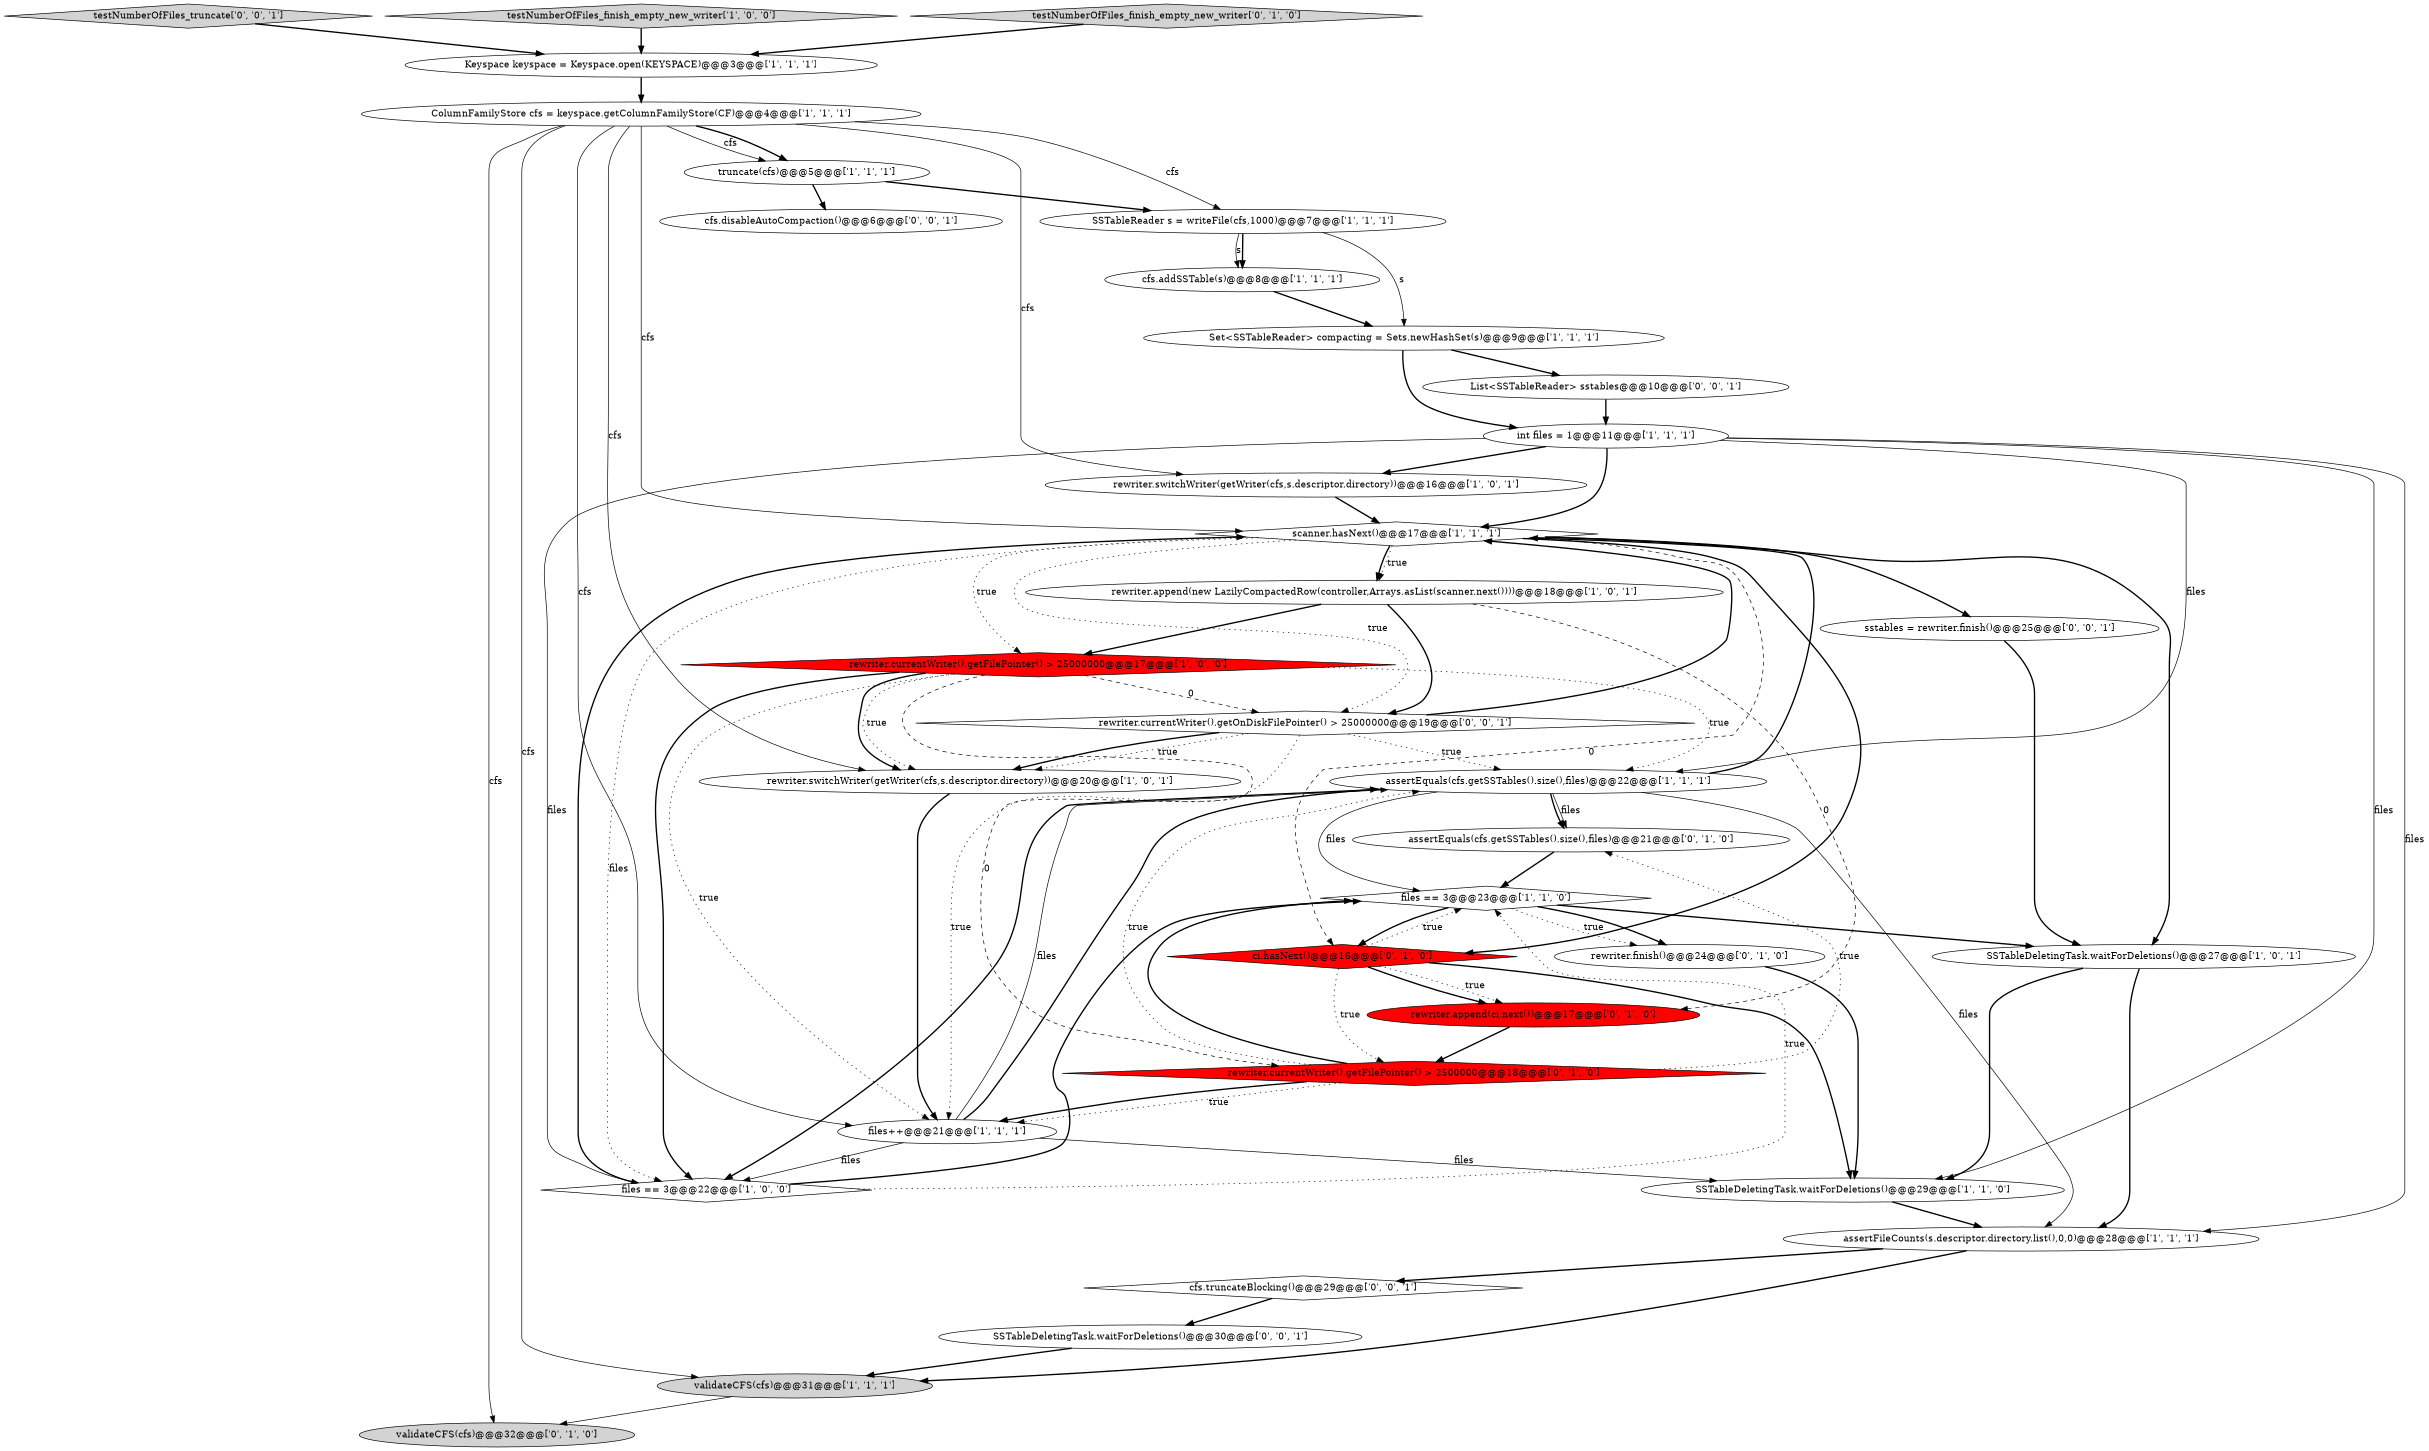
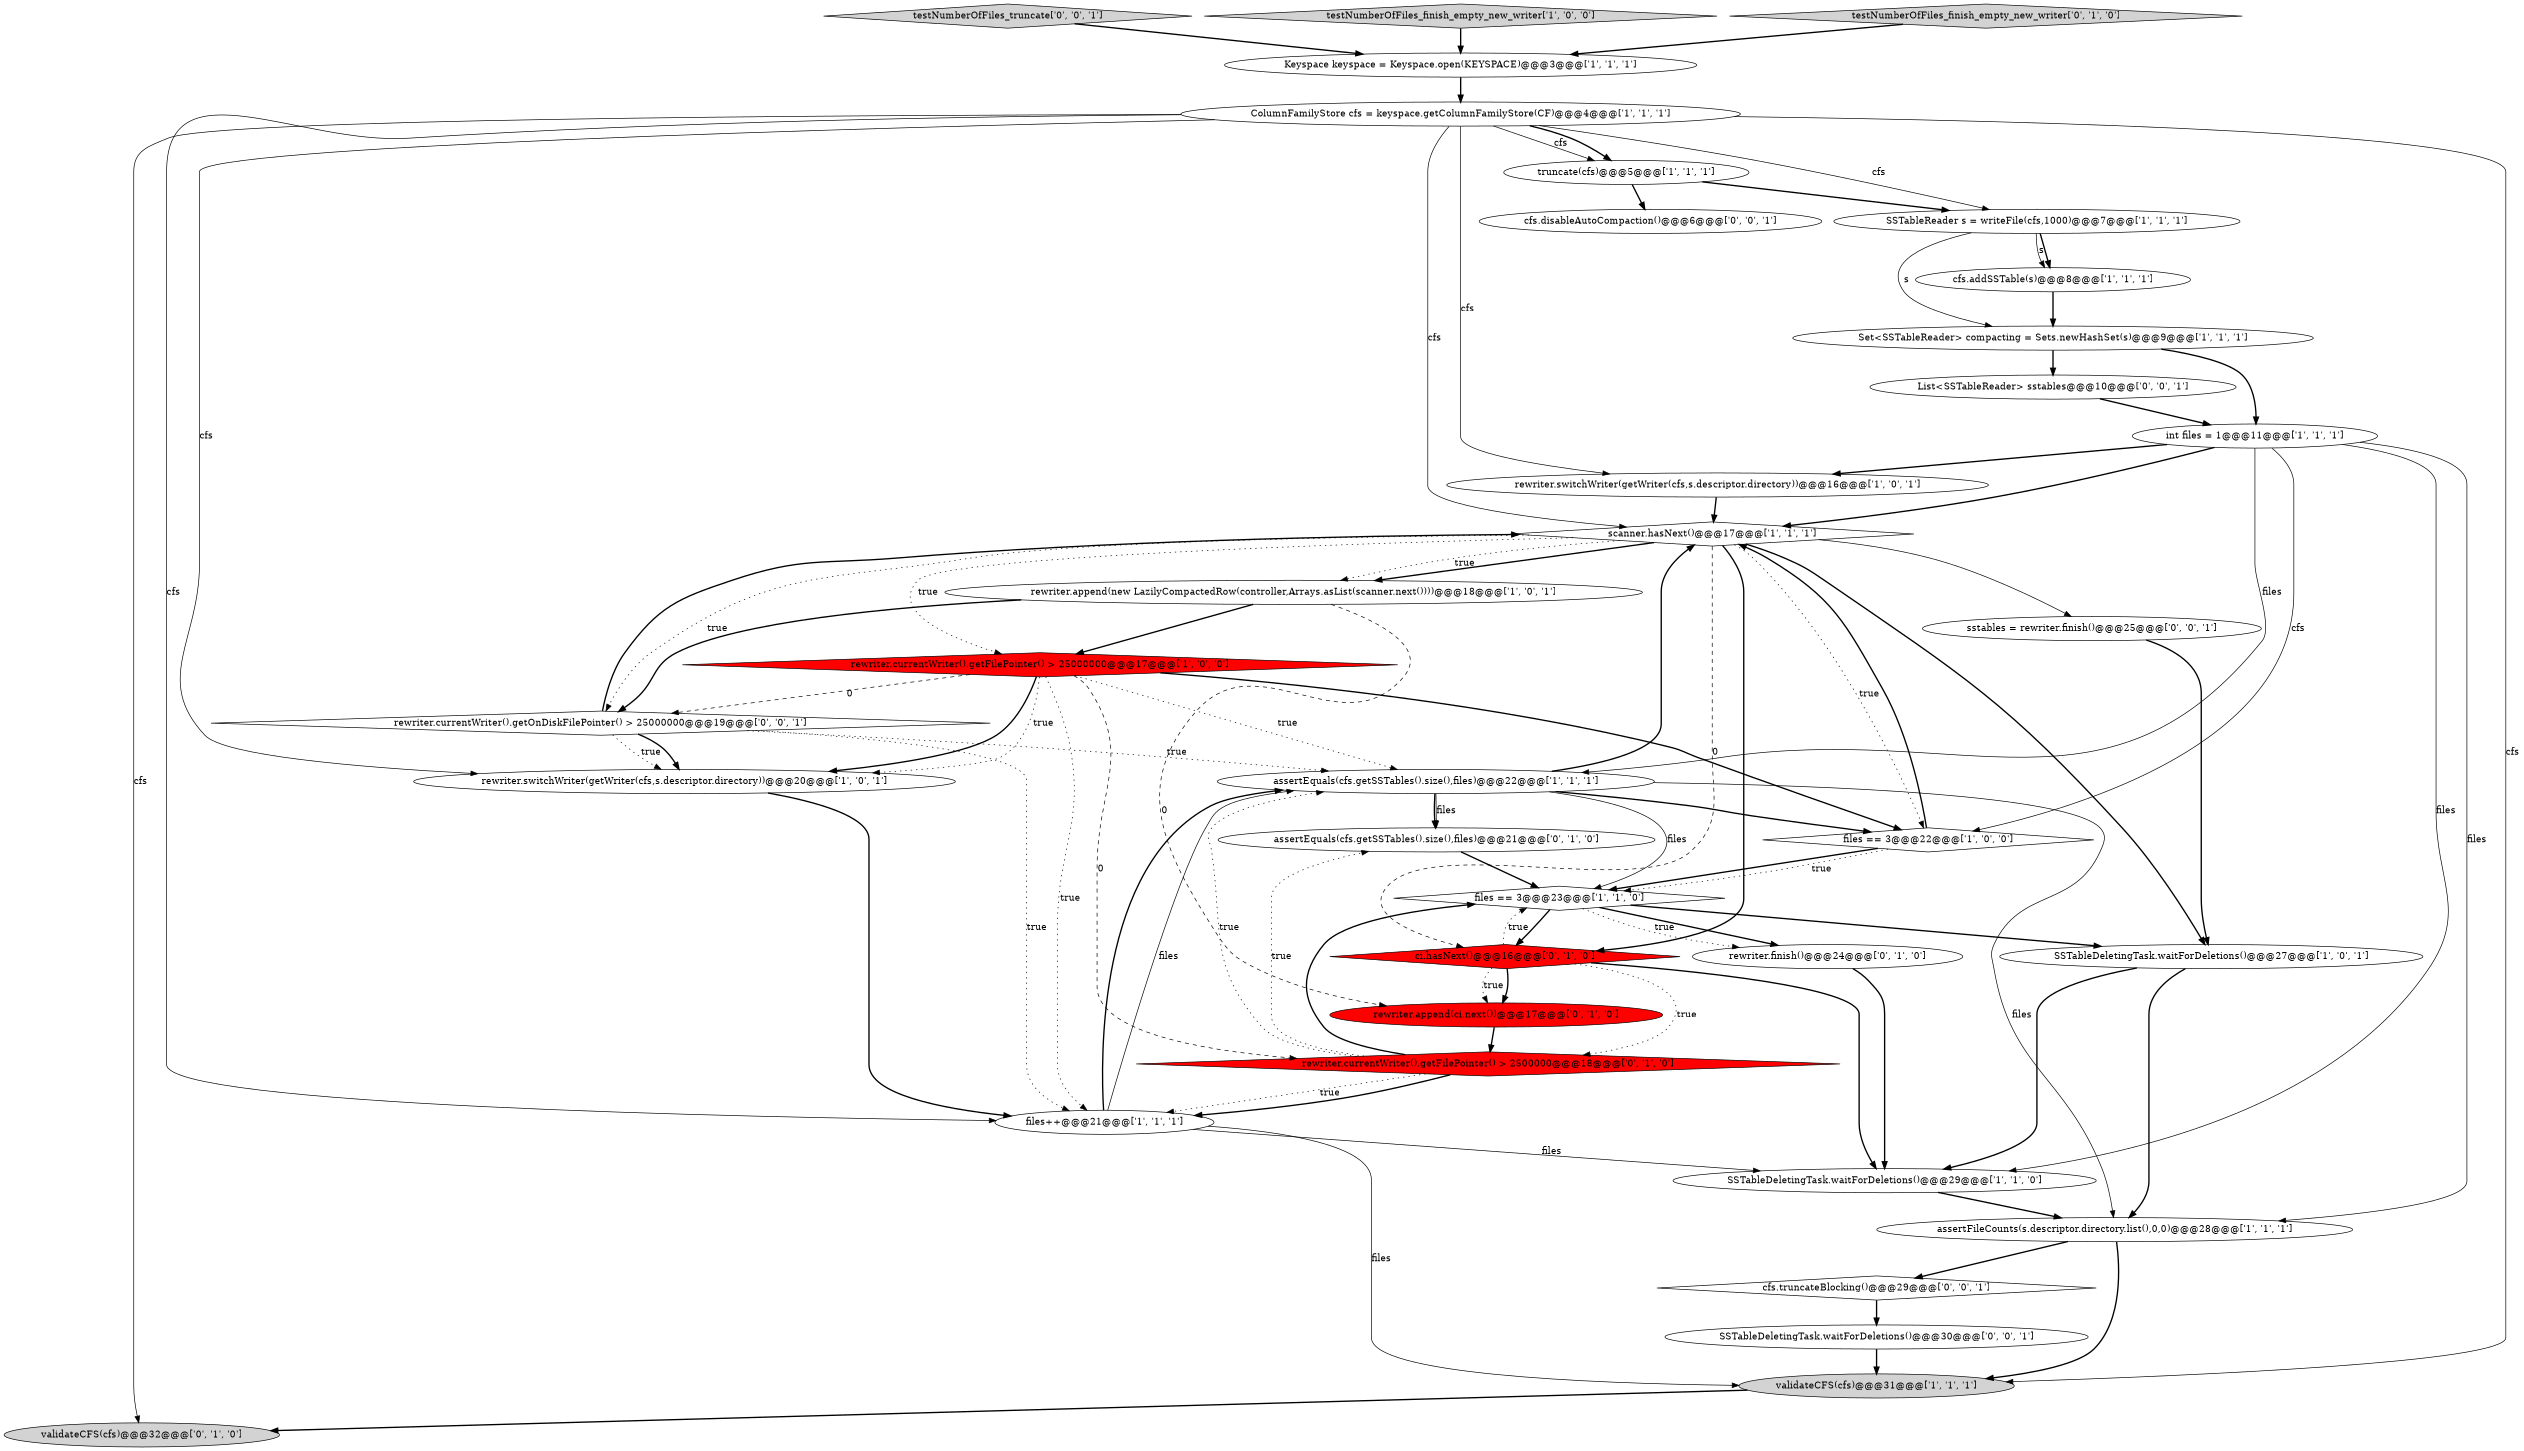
edge "scanner.hasNext()@@@17@@@['1', '1', '1']" -> "sstables = rewriter.finish()@@@25@@@['0', '0', '1']": style bold -> solid
edge "int files = 1@@@11@@@['1', '1', '1']" -> "files == 3@@@22@@@['1', '0', '0']": label "files" -> "cfs"
edge "scanner.hasNext()@@@17@@@['1', '1', '1']" -> "files == 3@@@22@@@['1', '0', '0']": label "files" -> "true"
edge "files++@@@21@@@['1', '1', '1']" -> "files == 3@@@22@@@['1', '0', '0']": now "files++@@@21@@@['1', '1', '1']" -> "validateCFS(cfs)@@@31@@@['1', '1', '1']"
edge "validateCFS(cfs)@@@31@@@['1', '1', '1']" -> "validateCFS(cfs)@@@32@@@['0', '1', '0']": style solid -> bold
